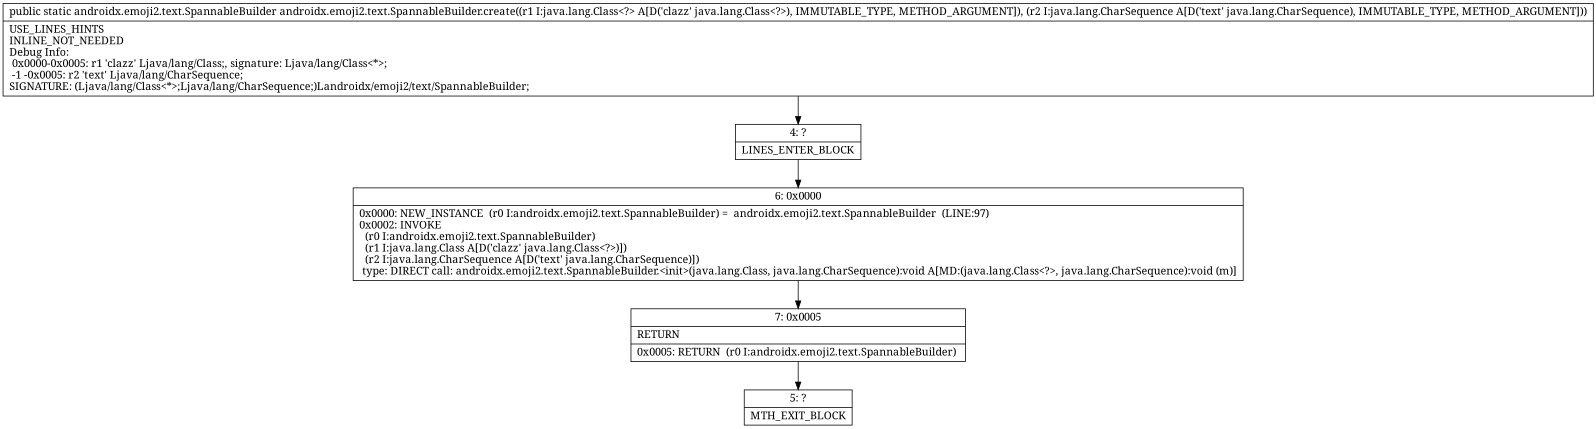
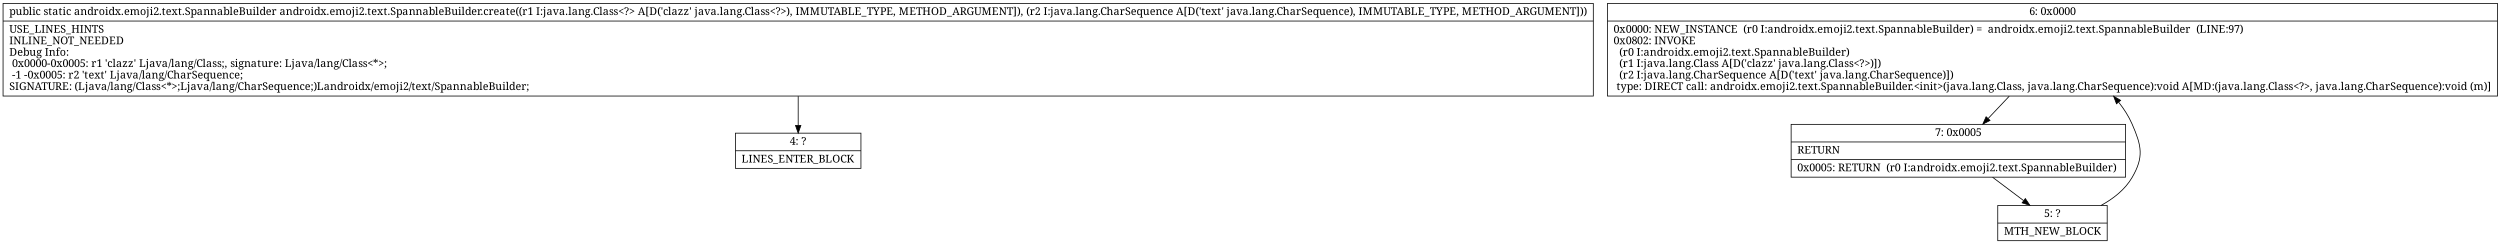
edge "4: ?" -> "6: 0x0000": now "5: ?" -> "6: 0x0000"
node "6: 0x0000": text "0x0002: INVOKE" -> "0x0802: INVOKE"
node "5: ?": text "MTH_EXIT_BLOCK" -> "MTH_NEW_BLOCK"
